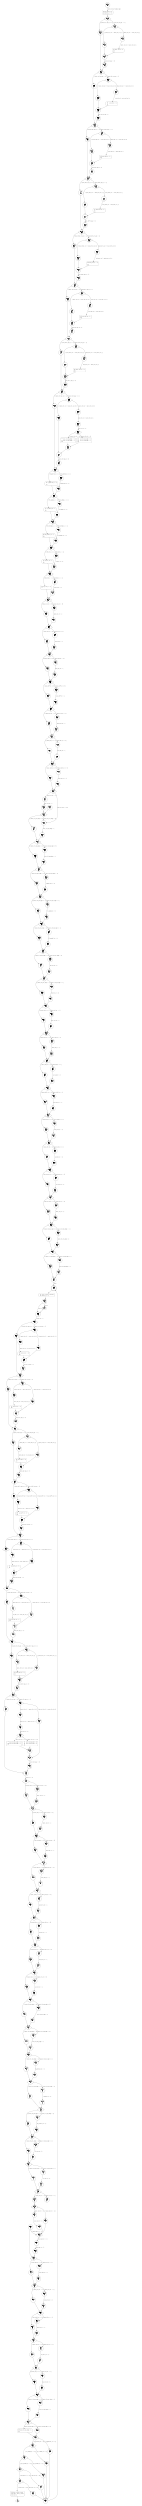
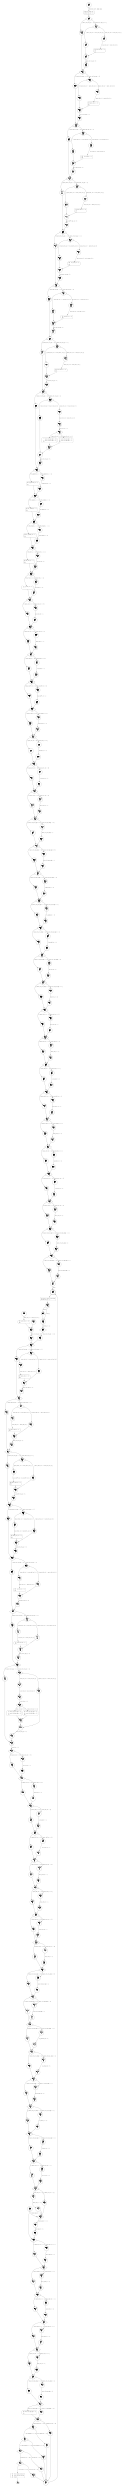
edge "N269 272" -> "N278 266": now "N269 272" -> "N275 271"
node "N353 192": removed
node "N495 51": added
